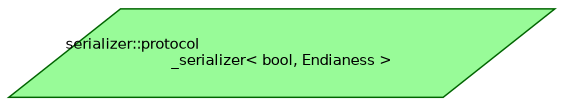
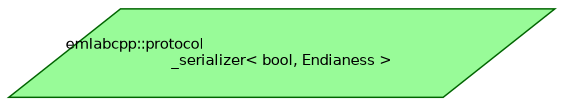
node "serializer::protocol _serializer< bool, Endianess >": label "serializer::protocol _serializer< bool, Endianess >" -> "emlabcpp::protocol _serializer< bool, Endianess >"
